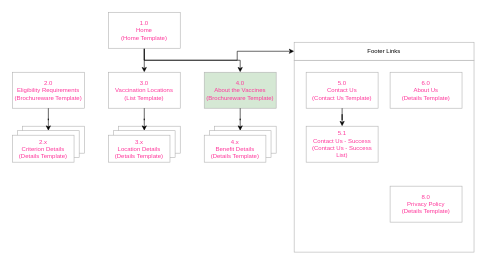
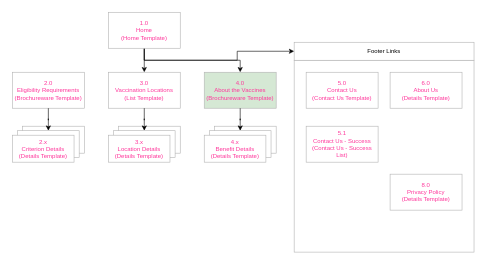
edge "5.0 Contact Us (Contact Us Template)" -> "5.1 Contact Us - Success (Contact Us - Success List)": removed
node "8.0 Privacy Policy (Details Template)": moved (426, 204) -> (426, 192)
